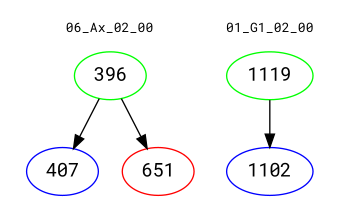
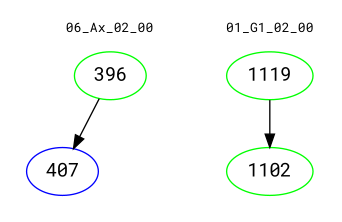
node "651": removed
node "1102": color blue -> green
